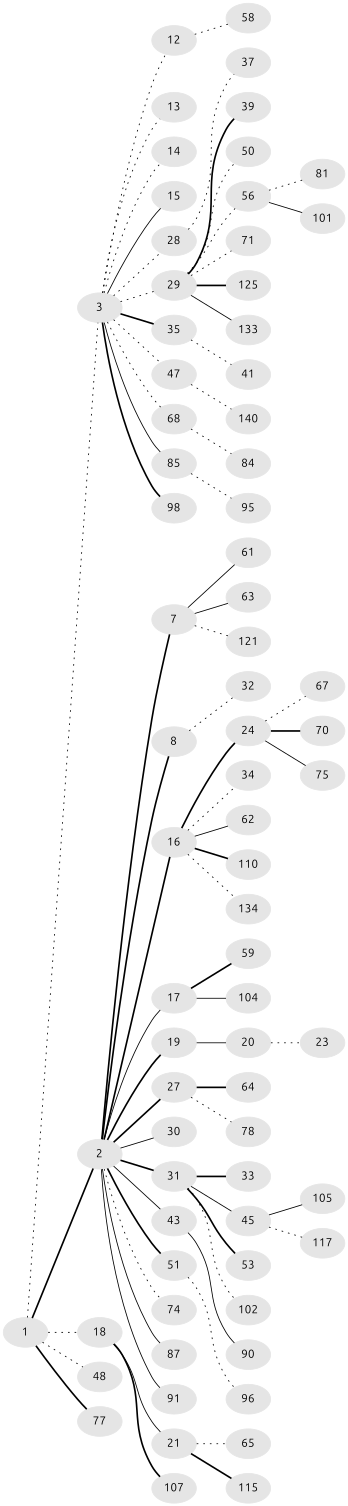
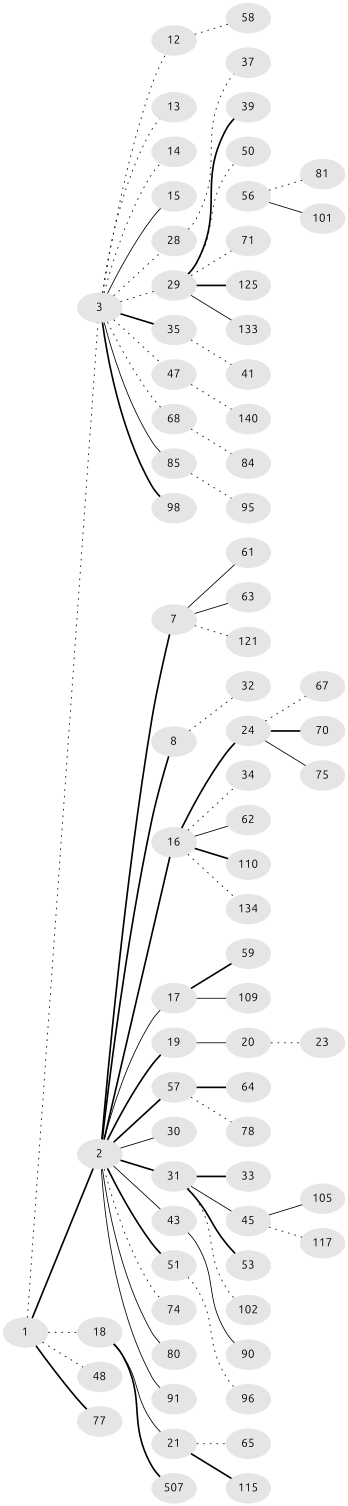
edge "56" -- "29": removed
node "104": label "104" -> "109"
node "27": label "27" -> "57"
node "87": label "87" -> "80"
node "107": label "107" -> "507"
